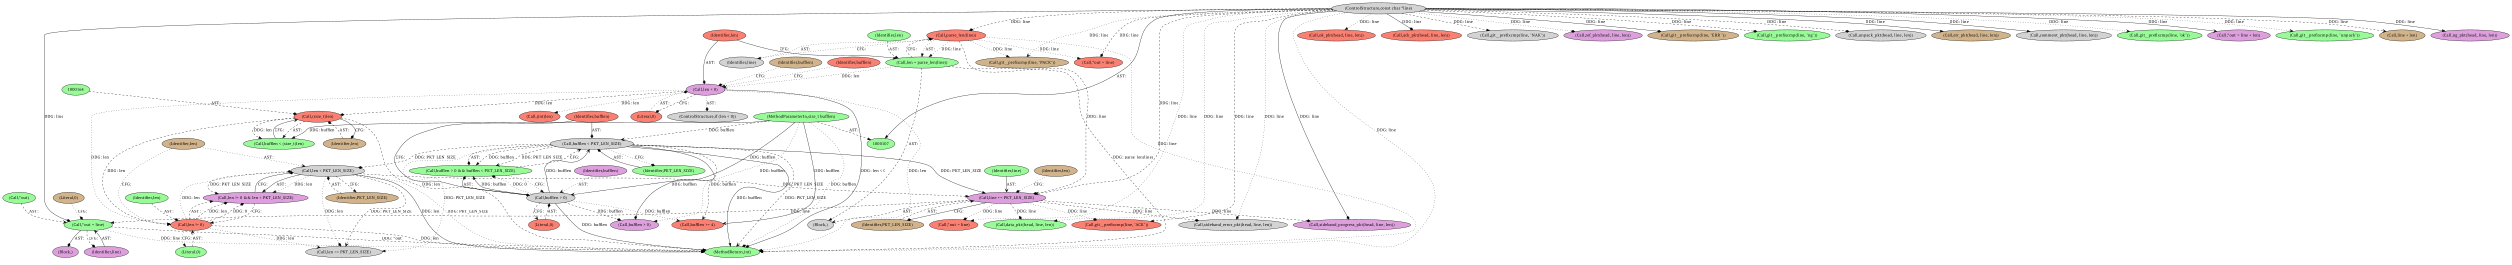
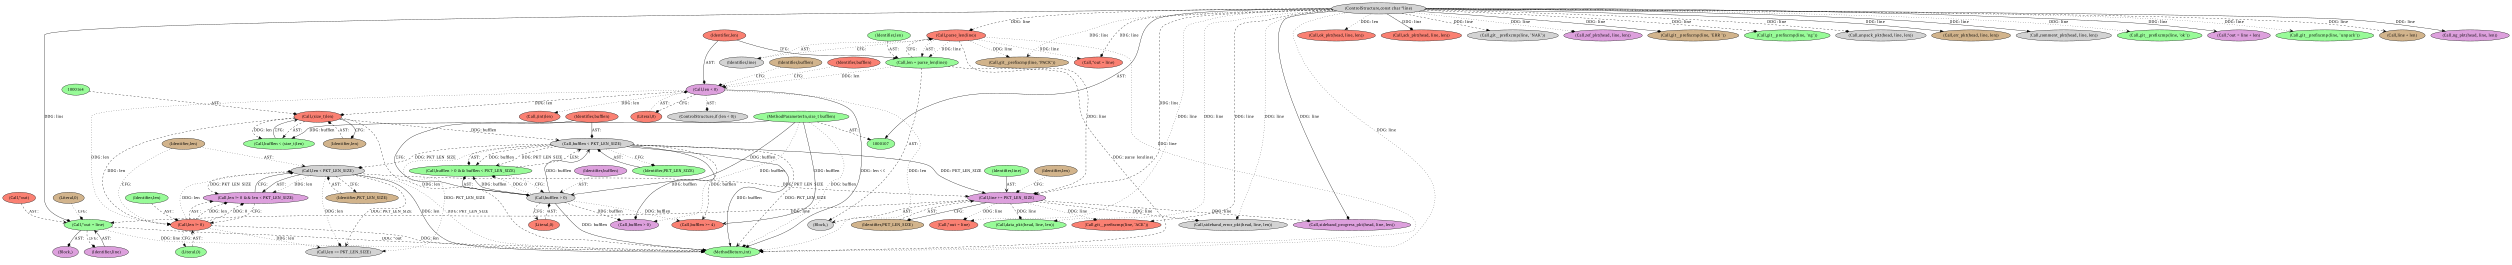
edge "(ControlStructure,const char *line)" -> "(Call,ok_pkt(head, line, len))": label "DDG: line" -> "DDG: len"
edge "(MethodParameterIn,size_t bufflen)" -> "(Call,bufflen < PKT_LEN_SIZE)": now "(Call,(size_t)len)" -> "(Call,bufflen < PKT_LEN_SIZE)"
edge "(Call,bufflen > 0 && bufflen < PKT_LEN_SIZE)" -> "(Call,bufflen < PKT_LEN_SIZE)": label "CFG: " -> "LEN: "
node "(Call,*out)": fillcolor palegreen -> salmon
